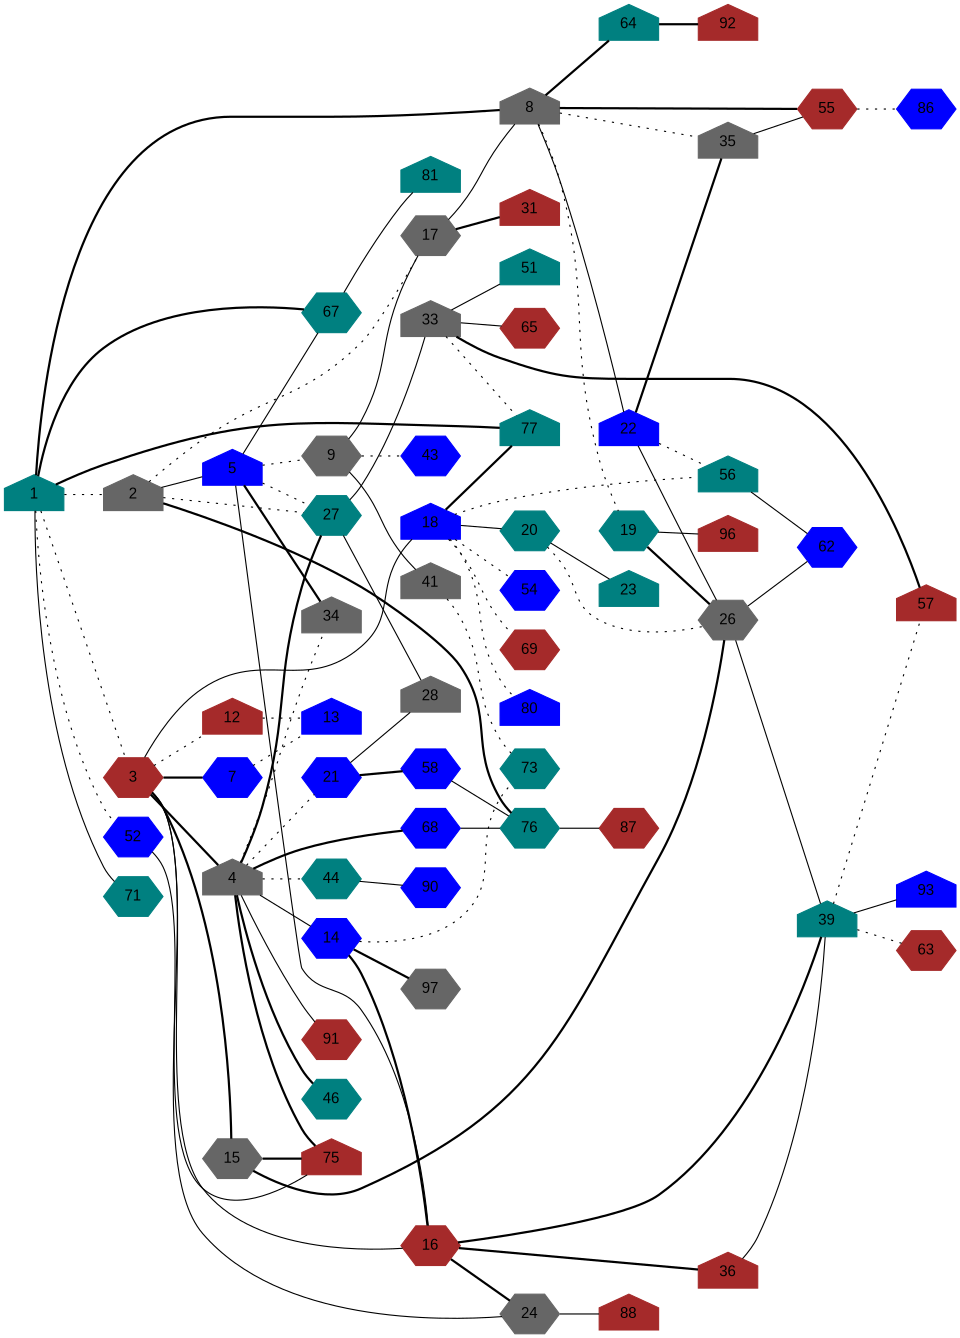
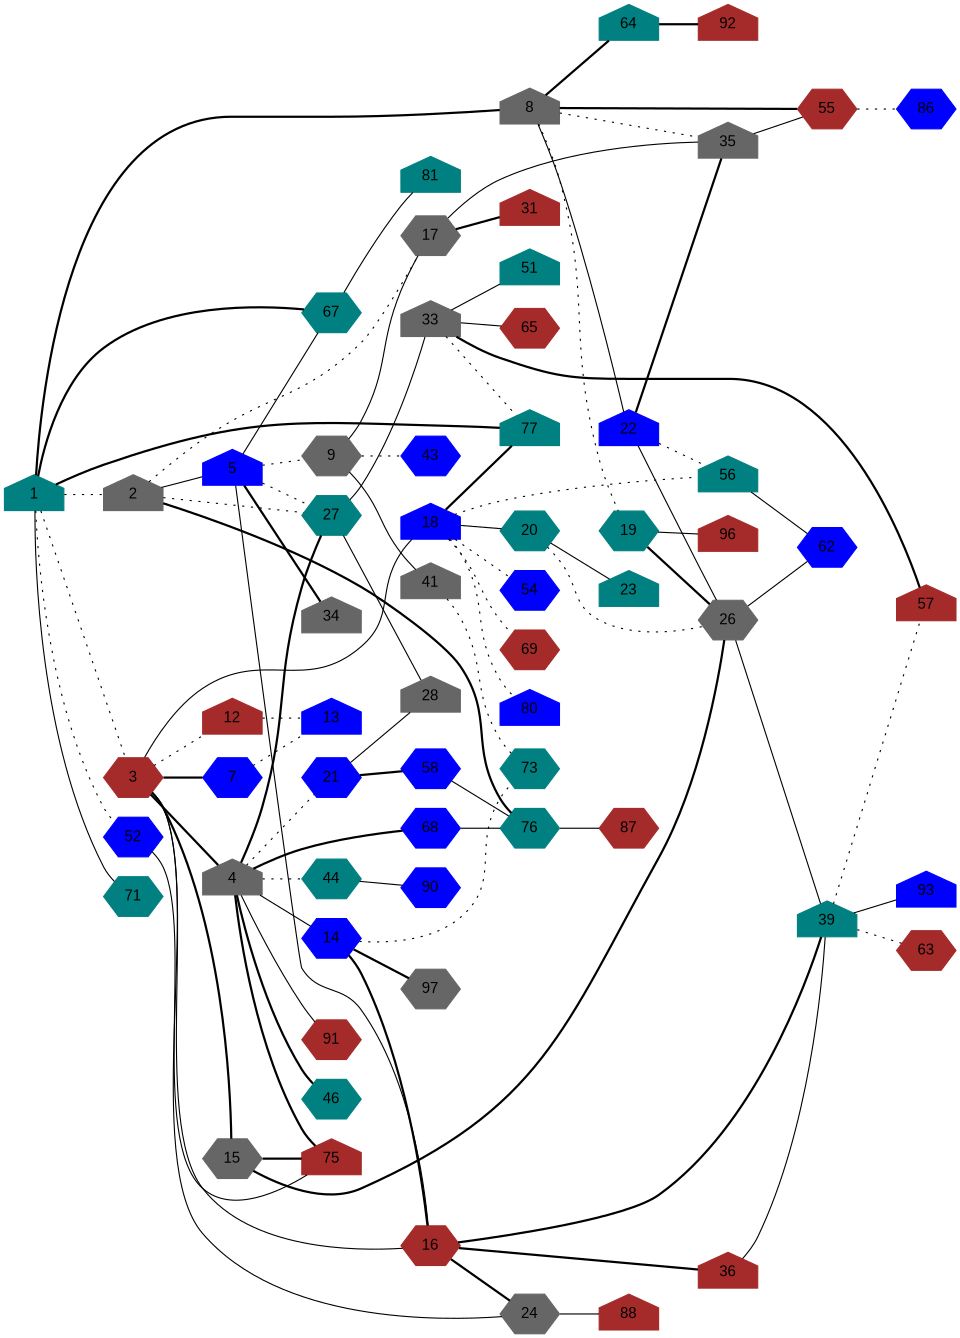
edge "8" -- "17": now "35" -- "17"
edge "34" -- "4": removed
